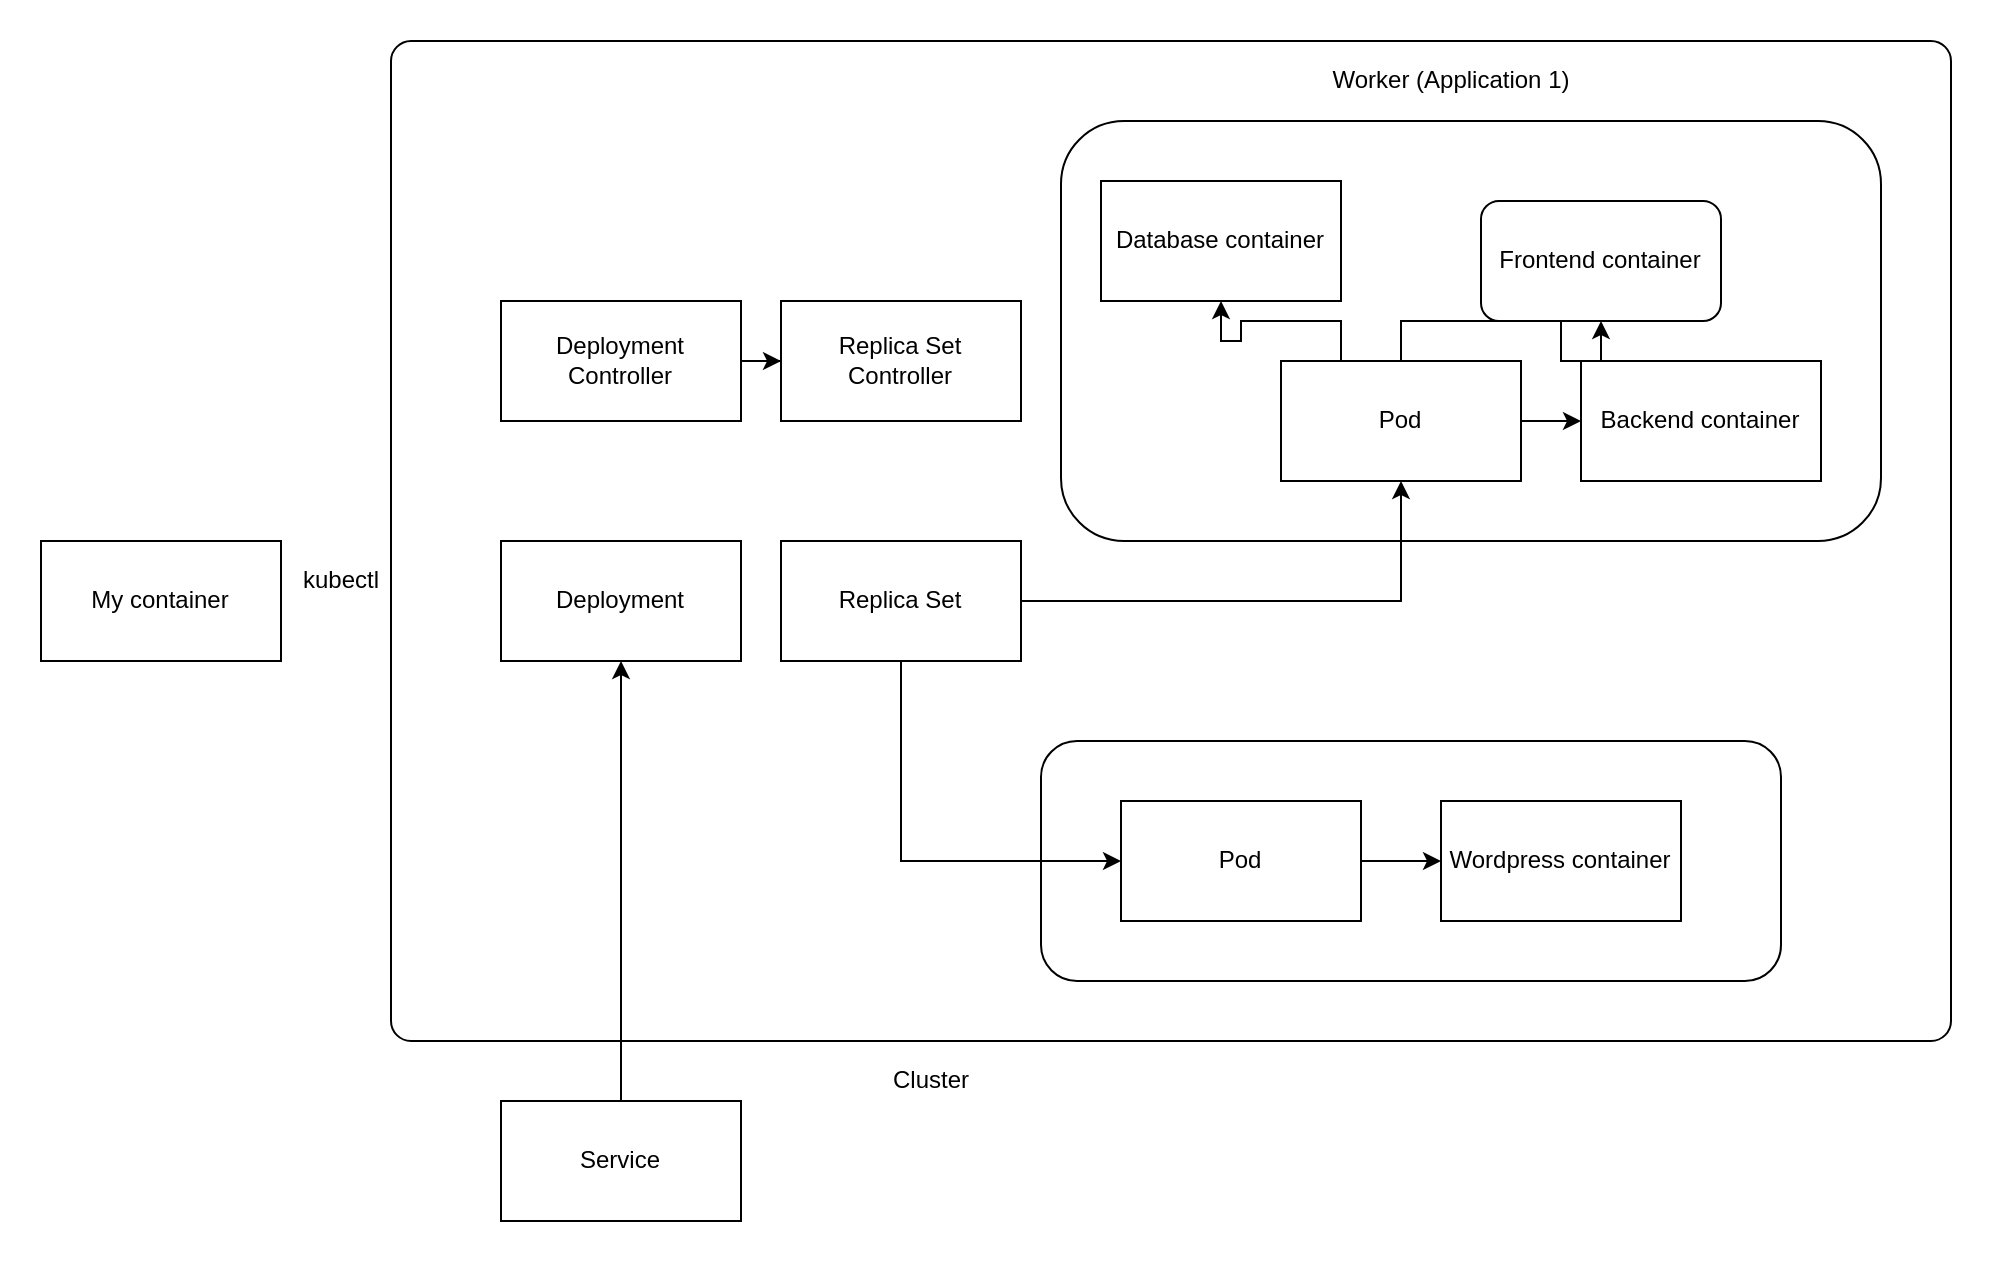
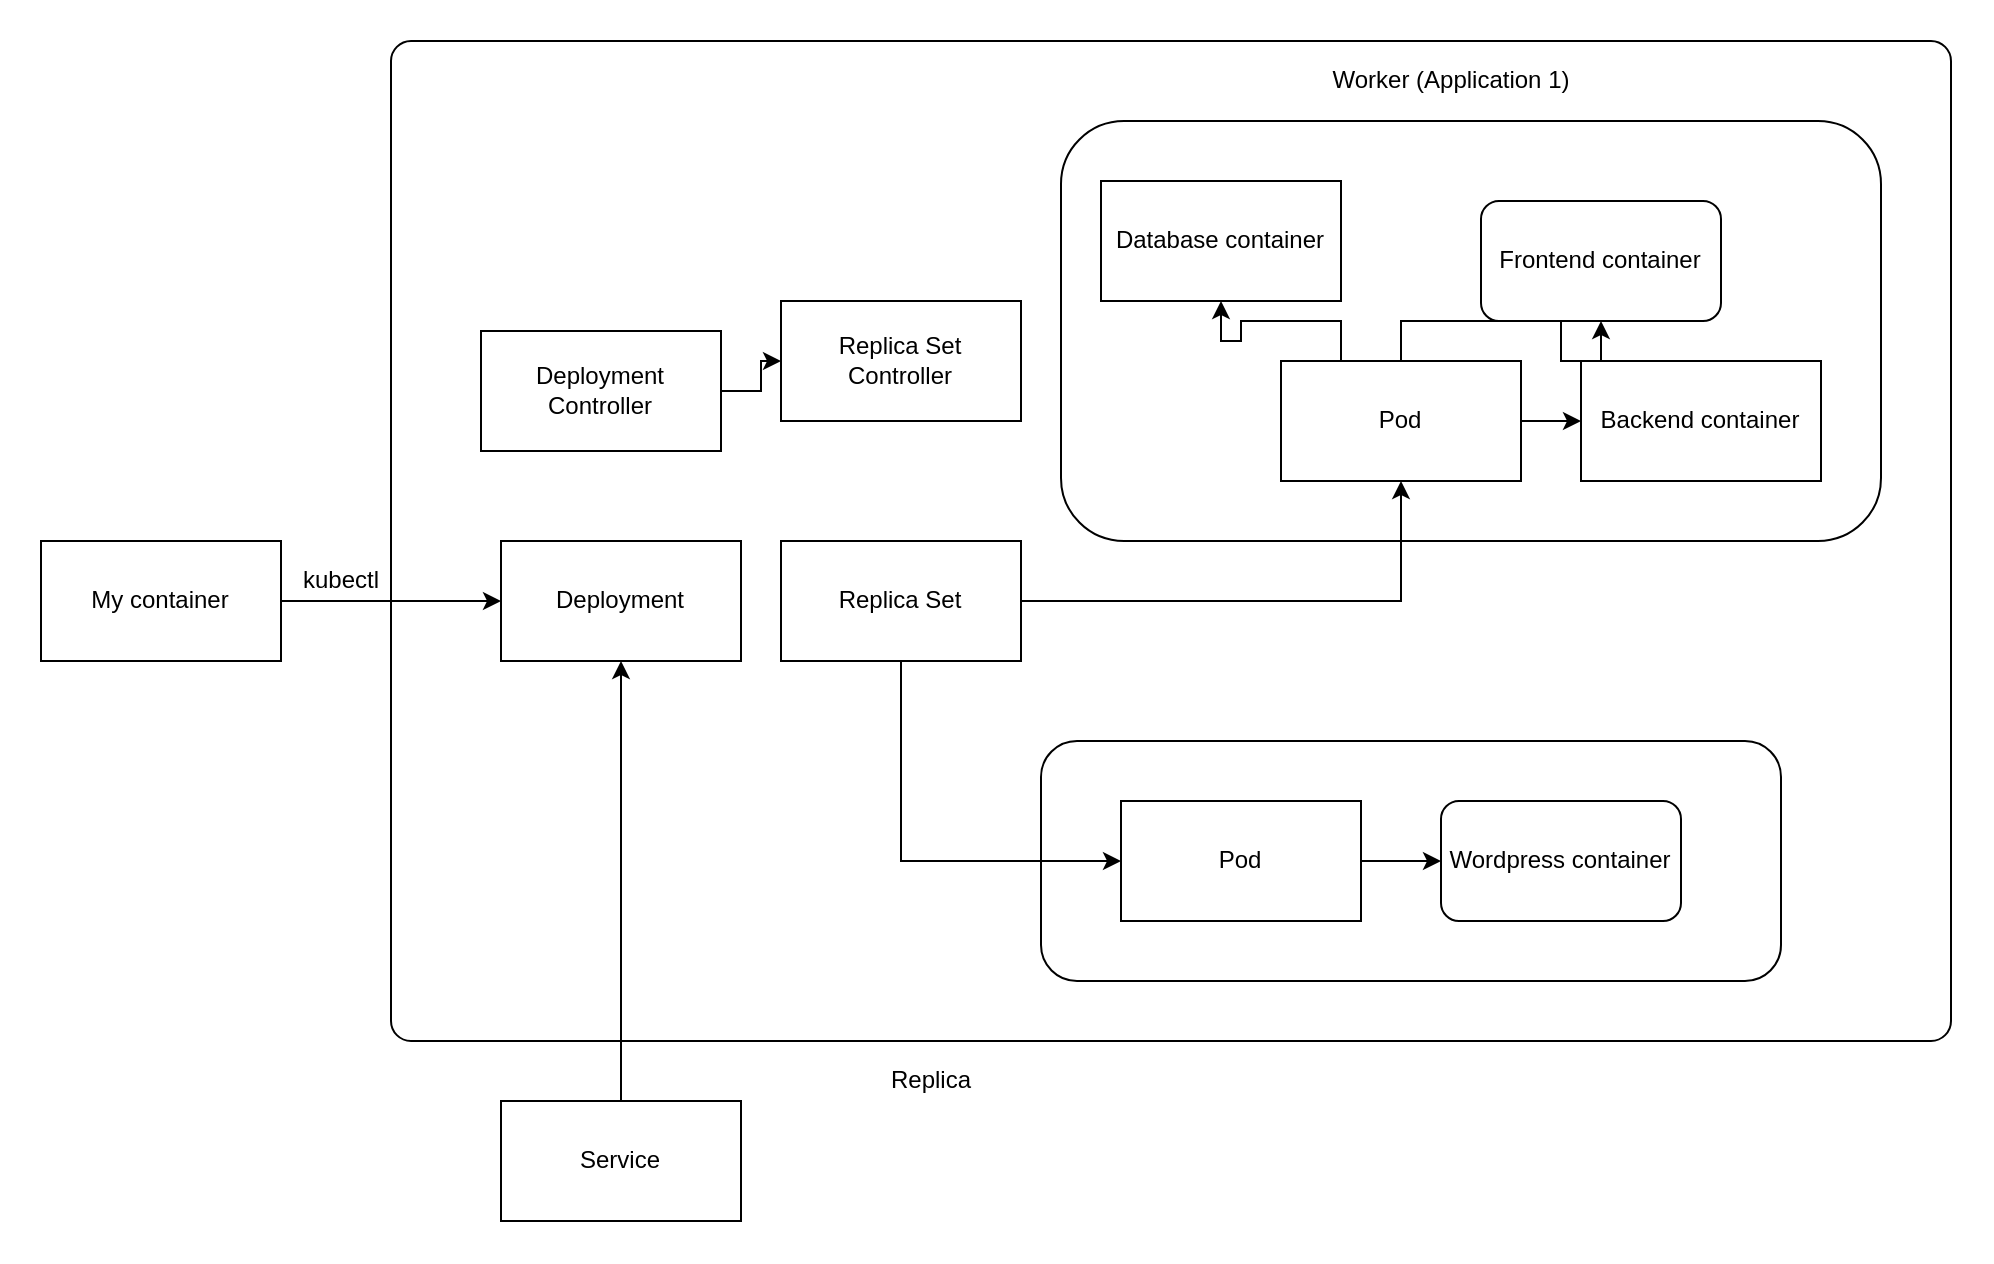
node "Deployment Controller": moved (621, 361) -> (601, 391)
edge "My container" -> "Deployment": added
node "Wordpress container": shape rectangle -> rounded rectangle
node "Cluster": label "Cluster" -> "Replica"
